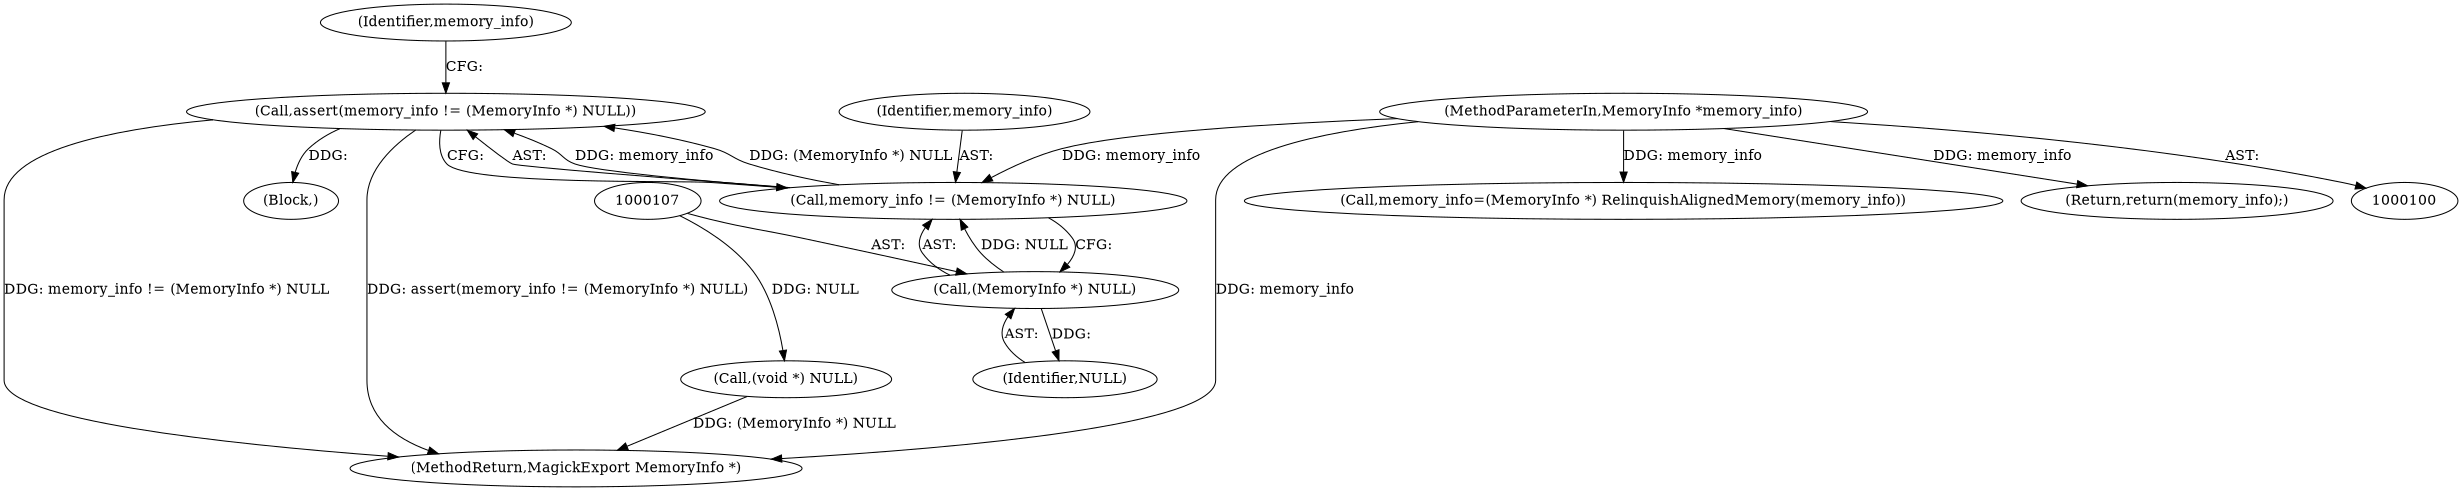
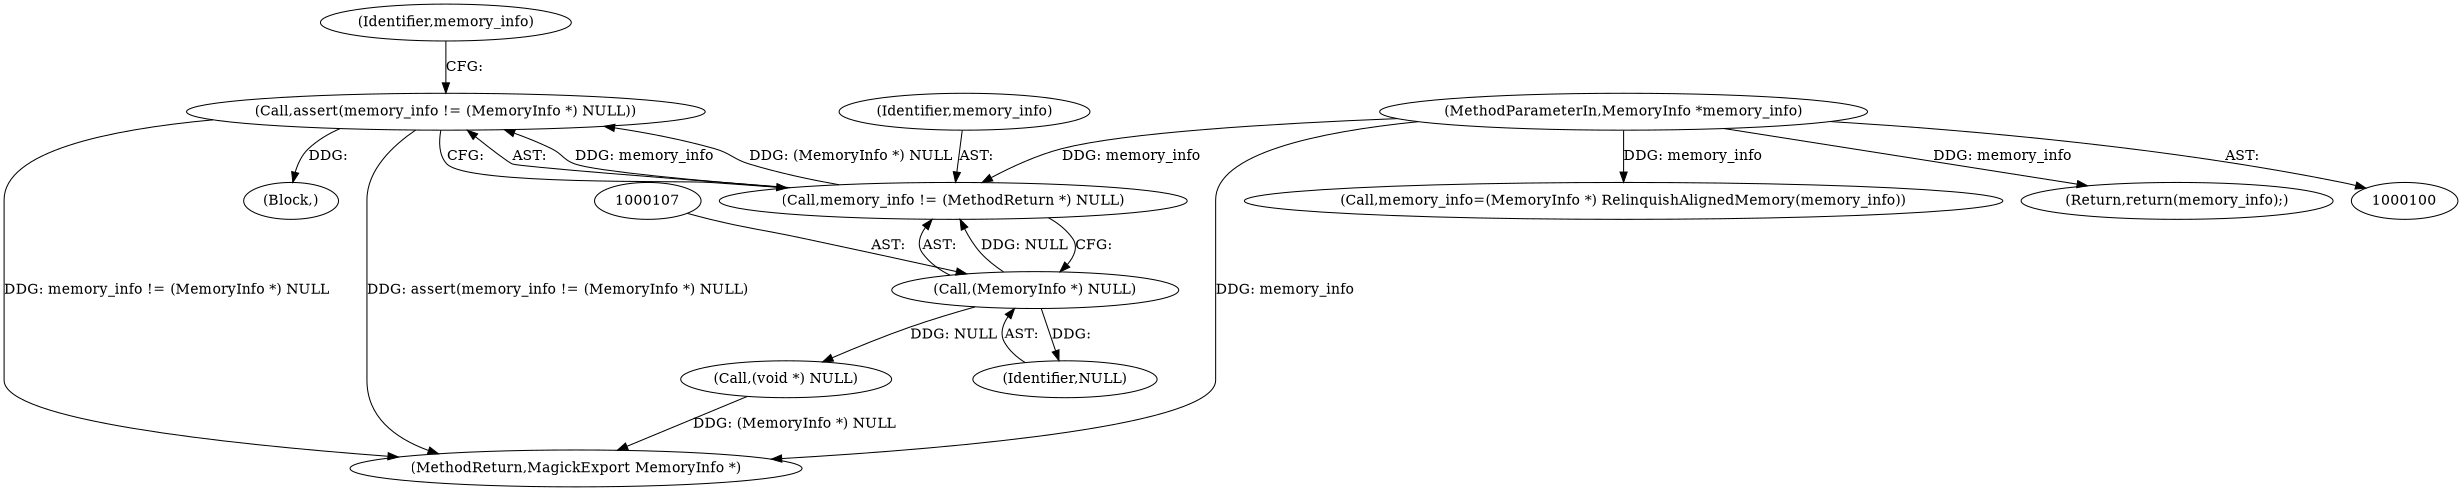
node "(Call,memory_info != (MemoryInfo *) NULL)": label "(Call,memory_info != (MemoryInfo *) NULL)" -> "(Call,memory_info != (MethodReturn *) NULL)"
edge "1000107" -> "(Call,(void *) NULL)": now "(Call,(MemoryInfo *) NULL)" -> "(Call,(void *) NULL)"
